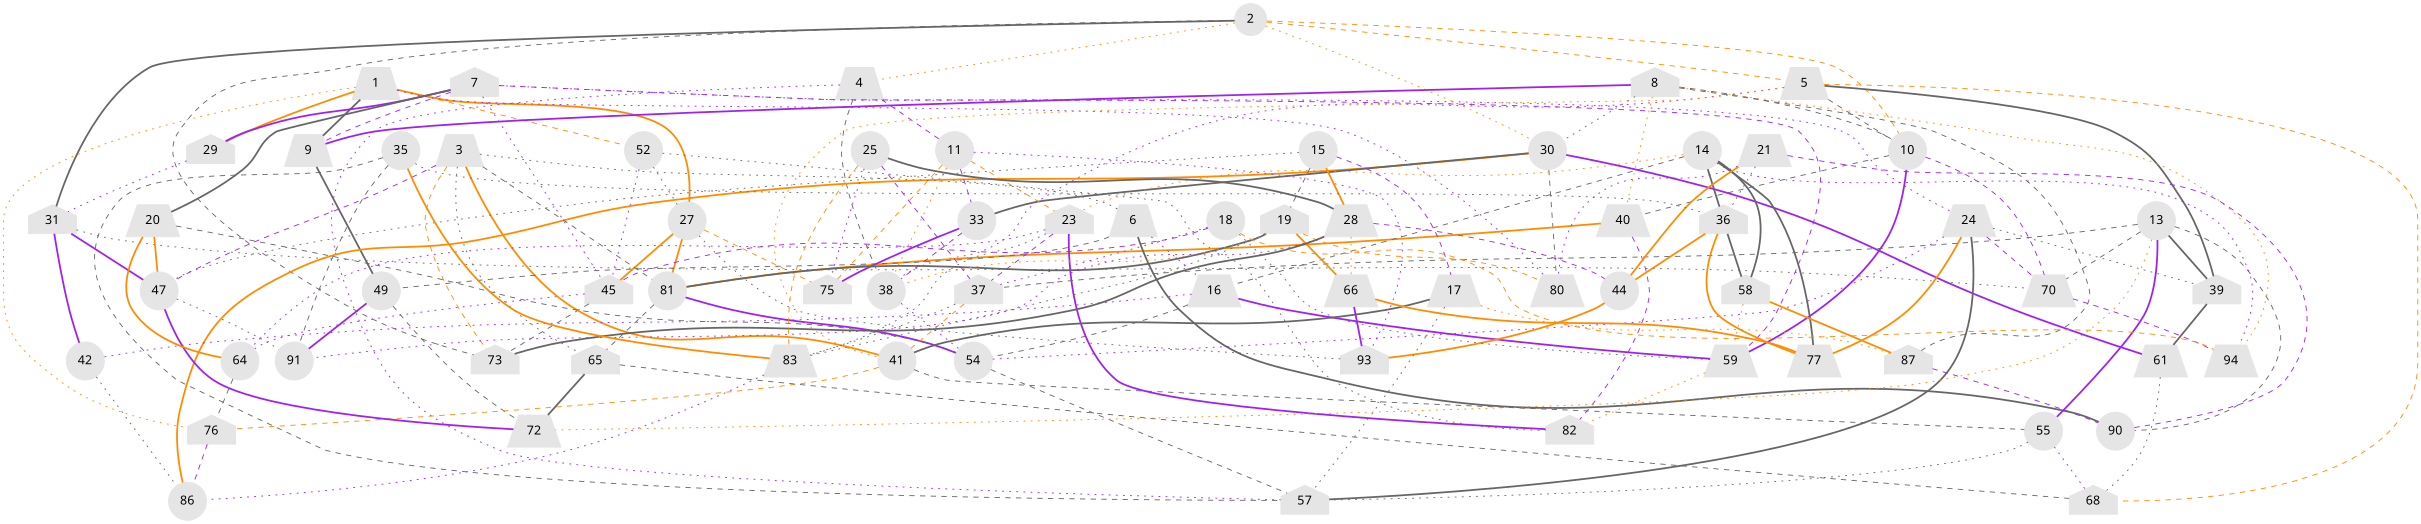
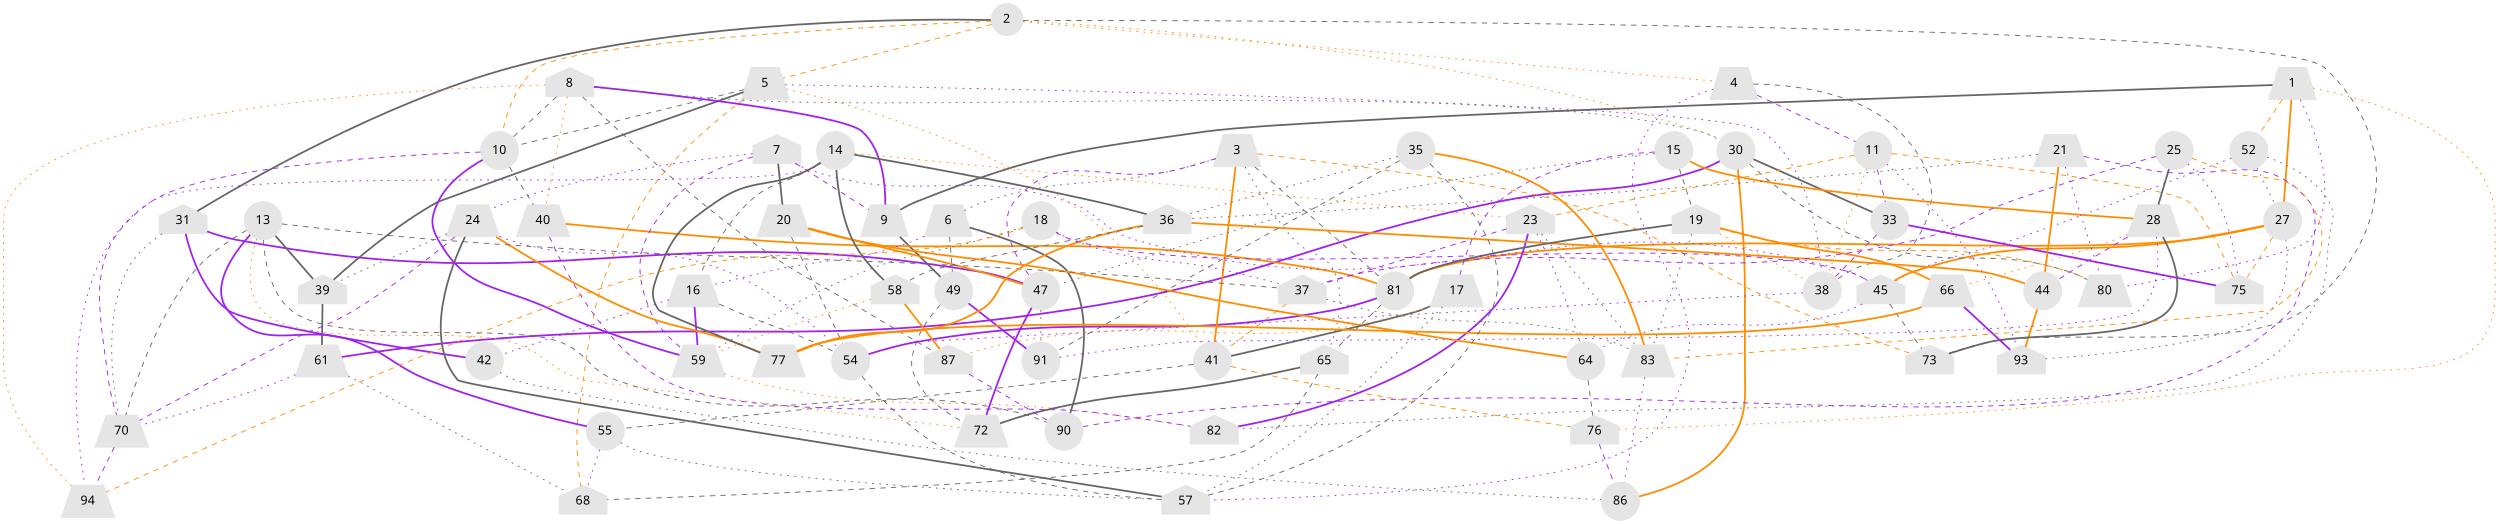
node "29": removed
edge "36" -- "58": style bold -> dashed
edge "61" -- "70": added
